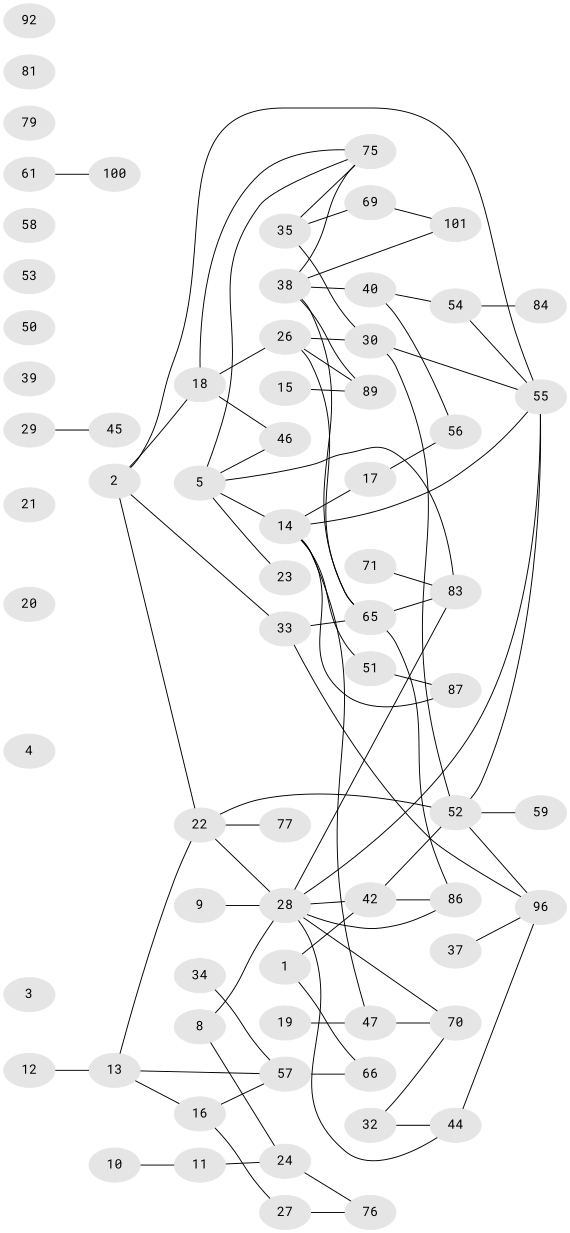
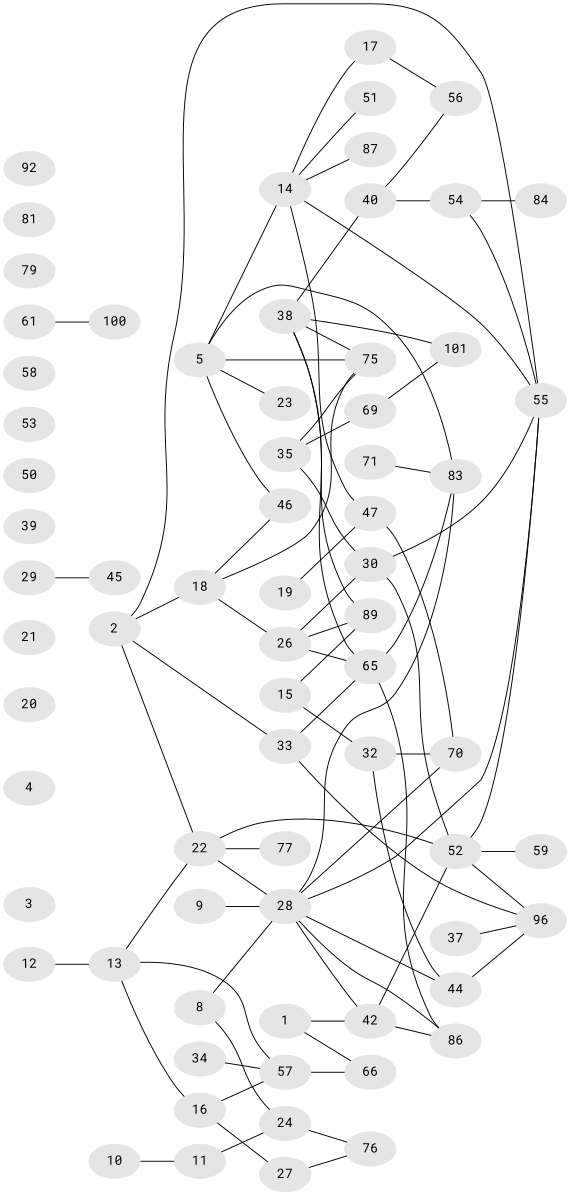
edge "51" -- "87": removed
edge "15" -- "32": added
